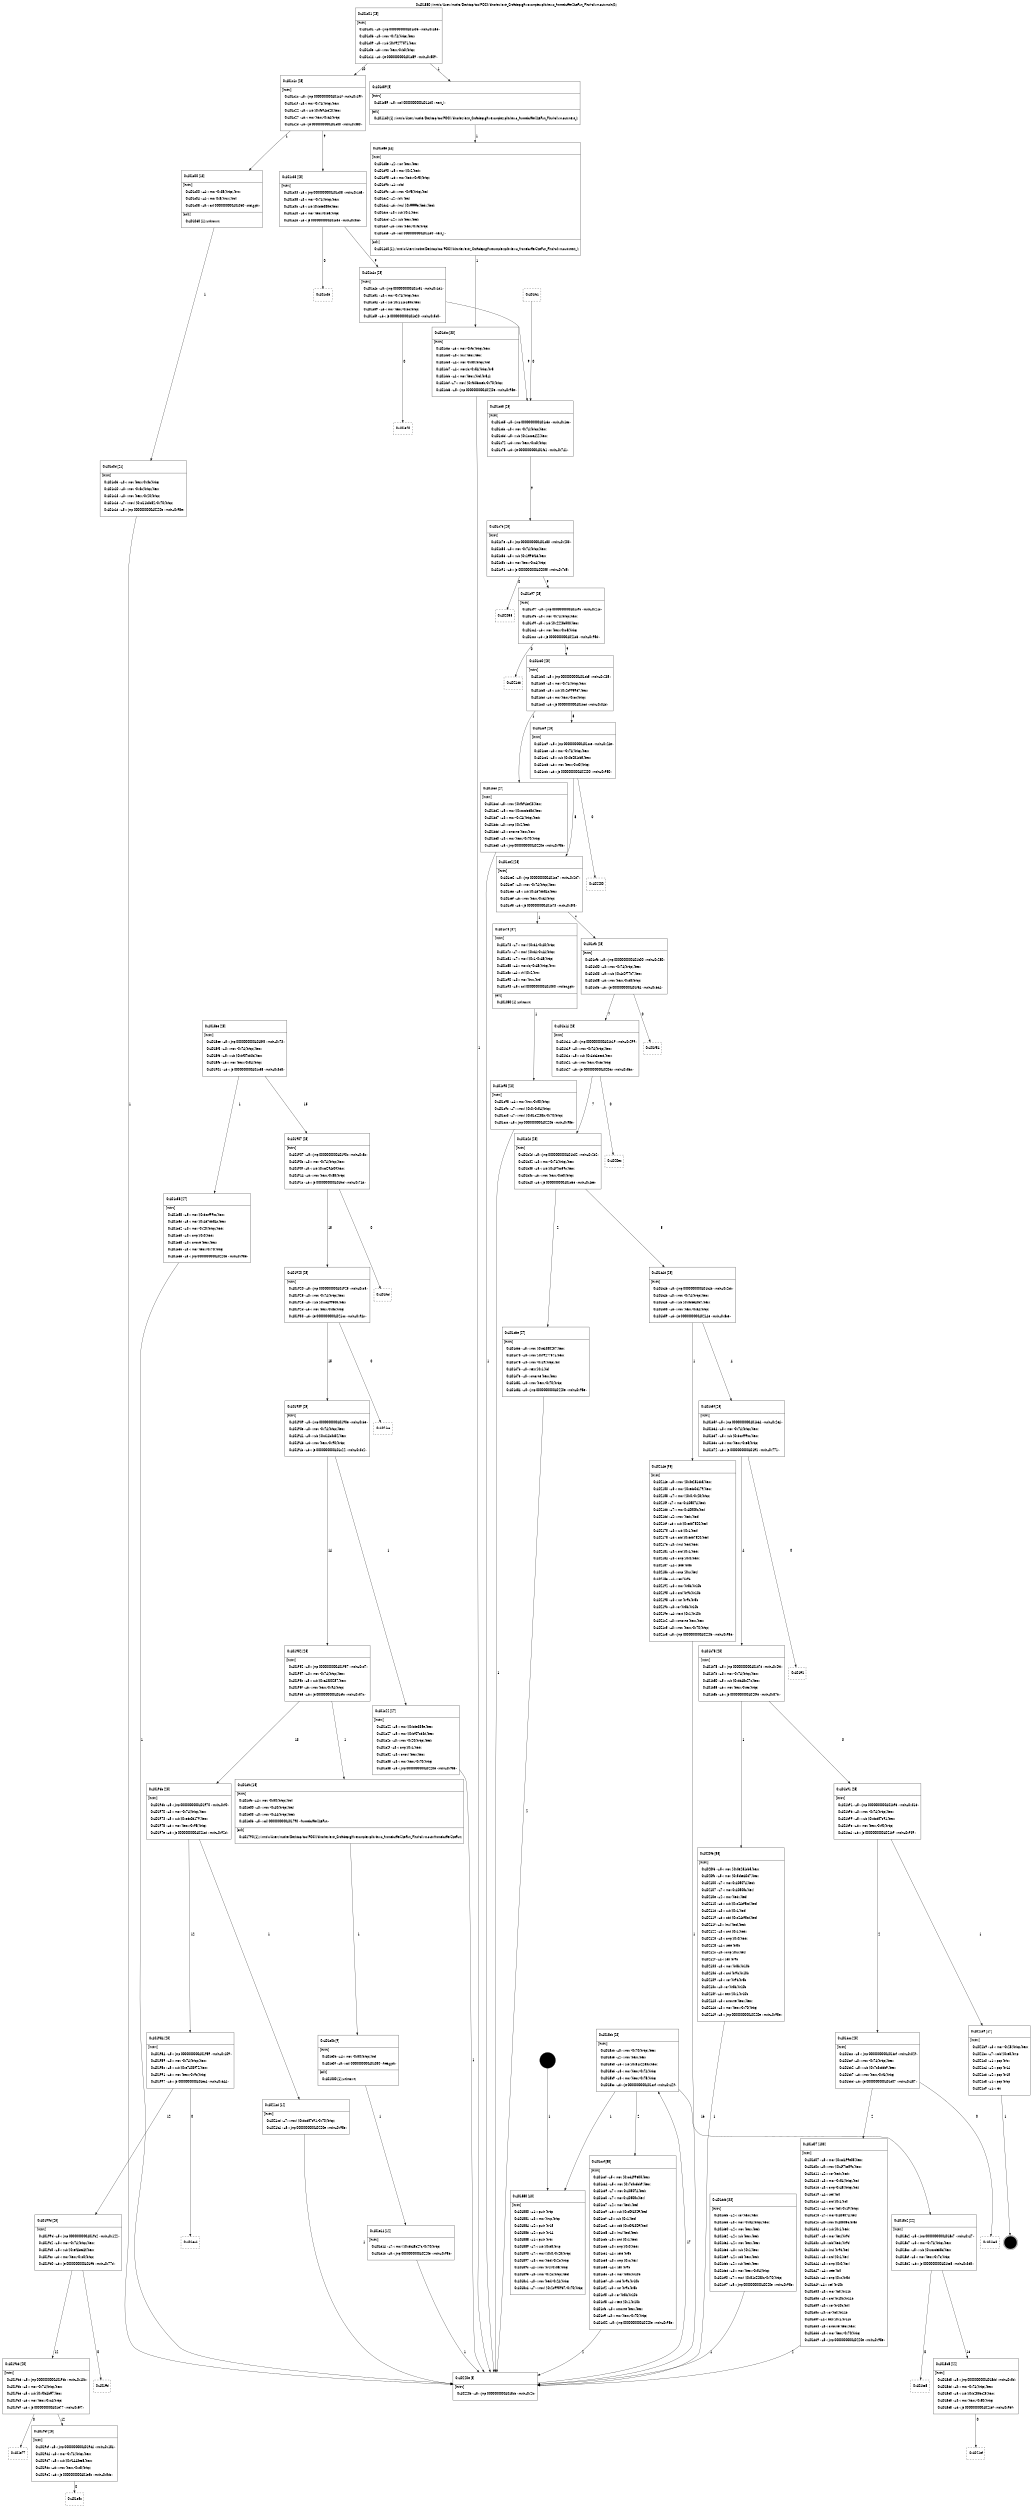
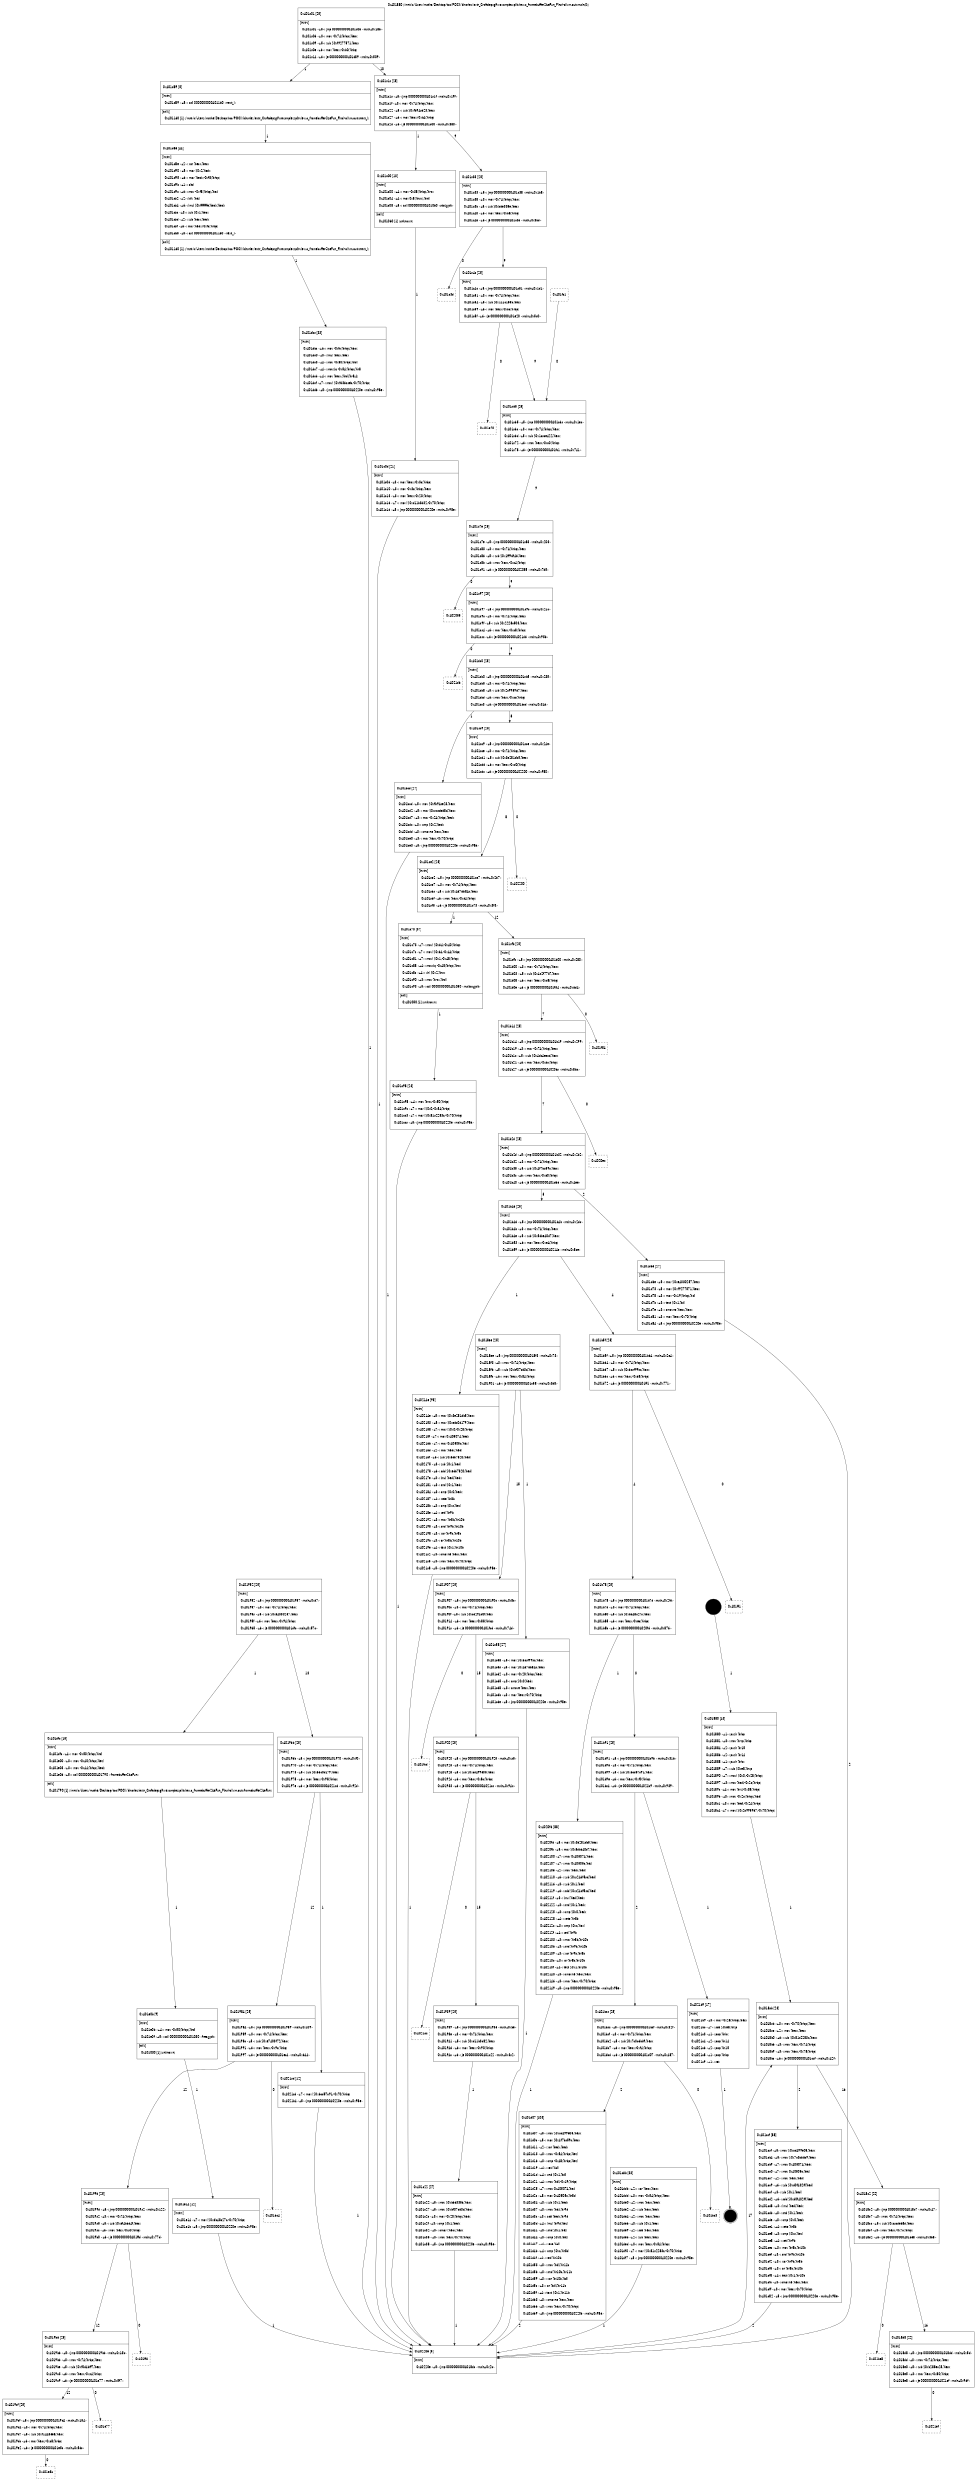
edge "0x401ae2 [25]" -> "0x401afb [25]": label " 7" -> " 12"
edge "0x401939 [25]" -> "0x401952 [25]": removed, label "14"
edge "0x4018ab [23]" -> "0x401880 [43]": reversed
